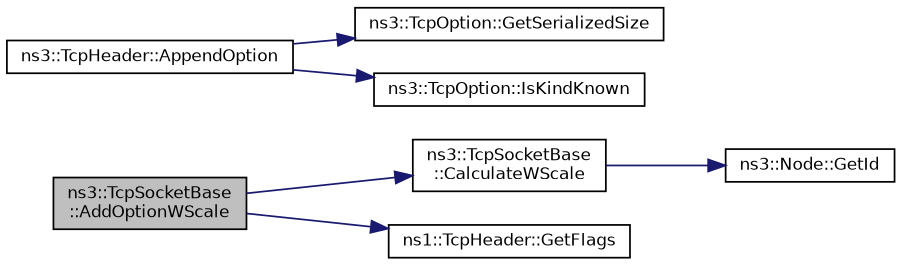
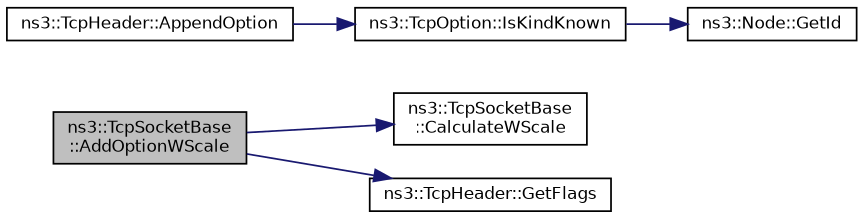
node "ns3::TcpOption::GetSerializedSize": removed
edge "ns3::TcpSocketBase ::CalculateWScale" -> "ns3::Node::GetId": now "ns3::TcpOption::IsKindKnown" -> "ns3::Node::GetId"
node "ns1::TcpHeader::GetFlags": label "ns1::TcpHeader::GetFlags" -> "ns3::TcpHeader::GetFlags"
